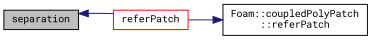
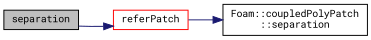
edge "referPatch" -> "separation": reversed
node "Foam::coupledPolyPatch ::referPatch": label "Foam::coupledPolyPatch ::referPatch" -> "Foam::coupledPolyPatch ::separation"
